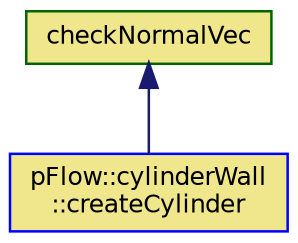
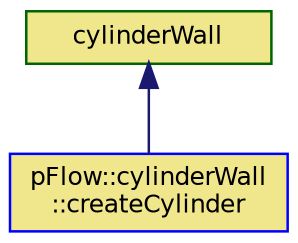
node "checkNormalVec": label "checkNormalVec" -> "cylinderWall"
